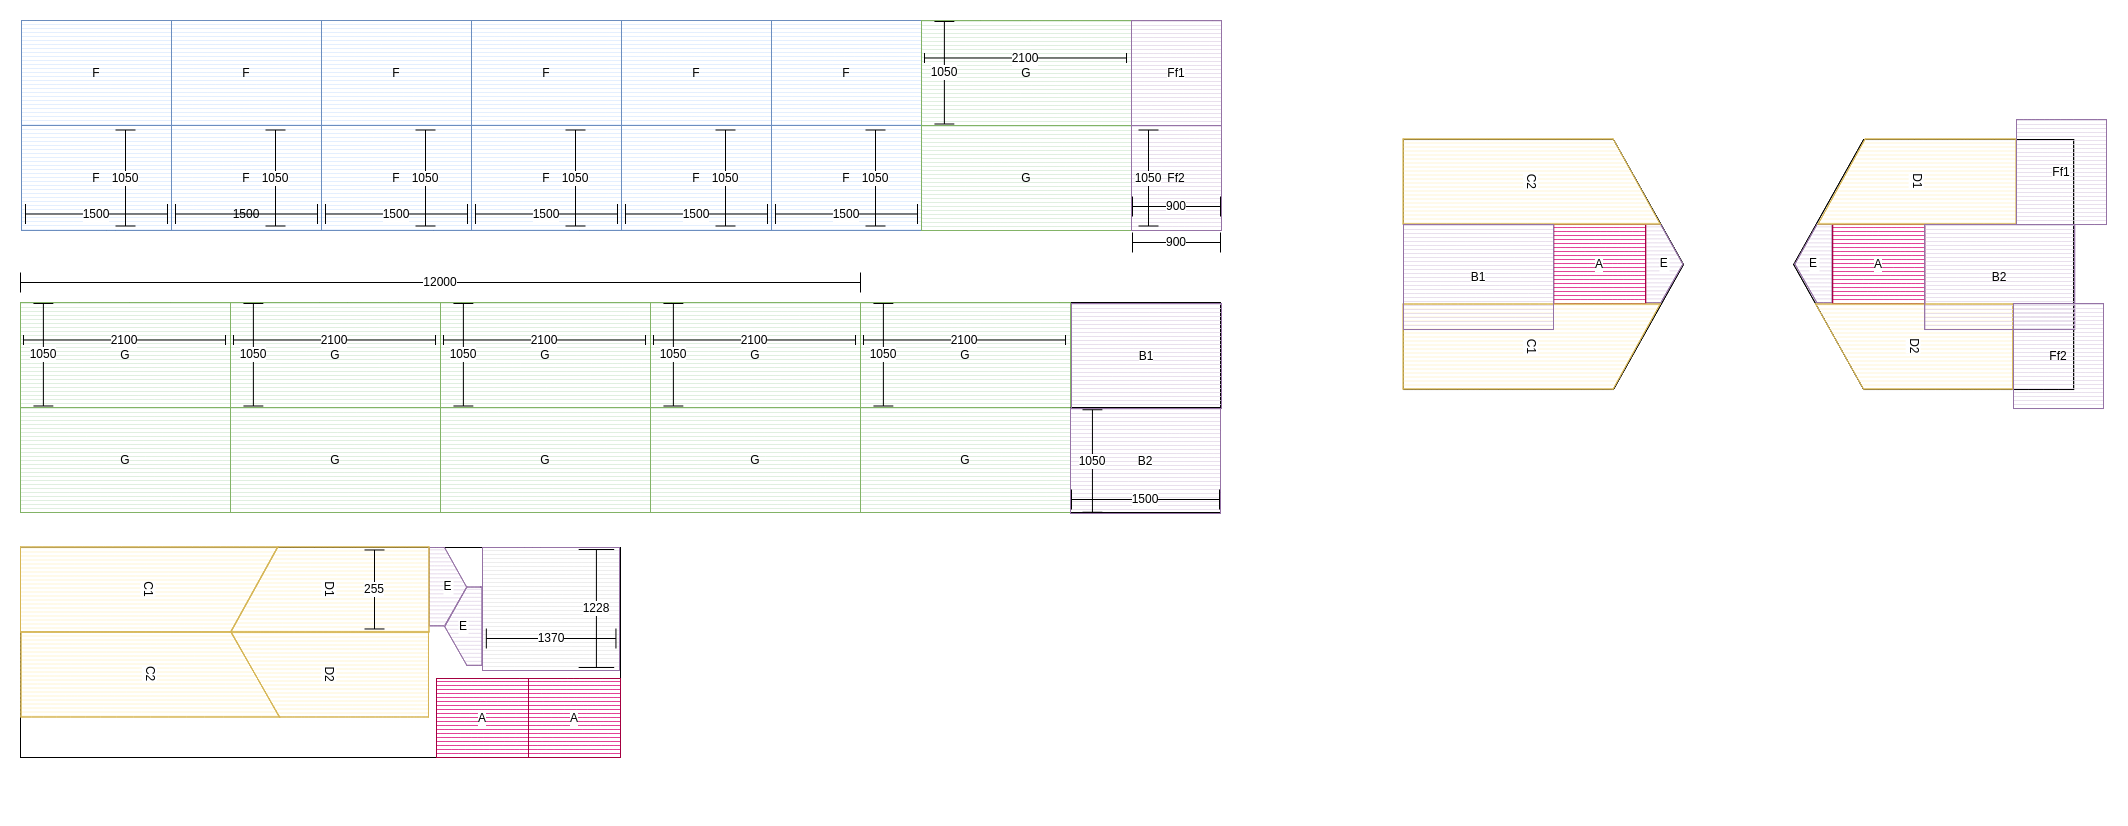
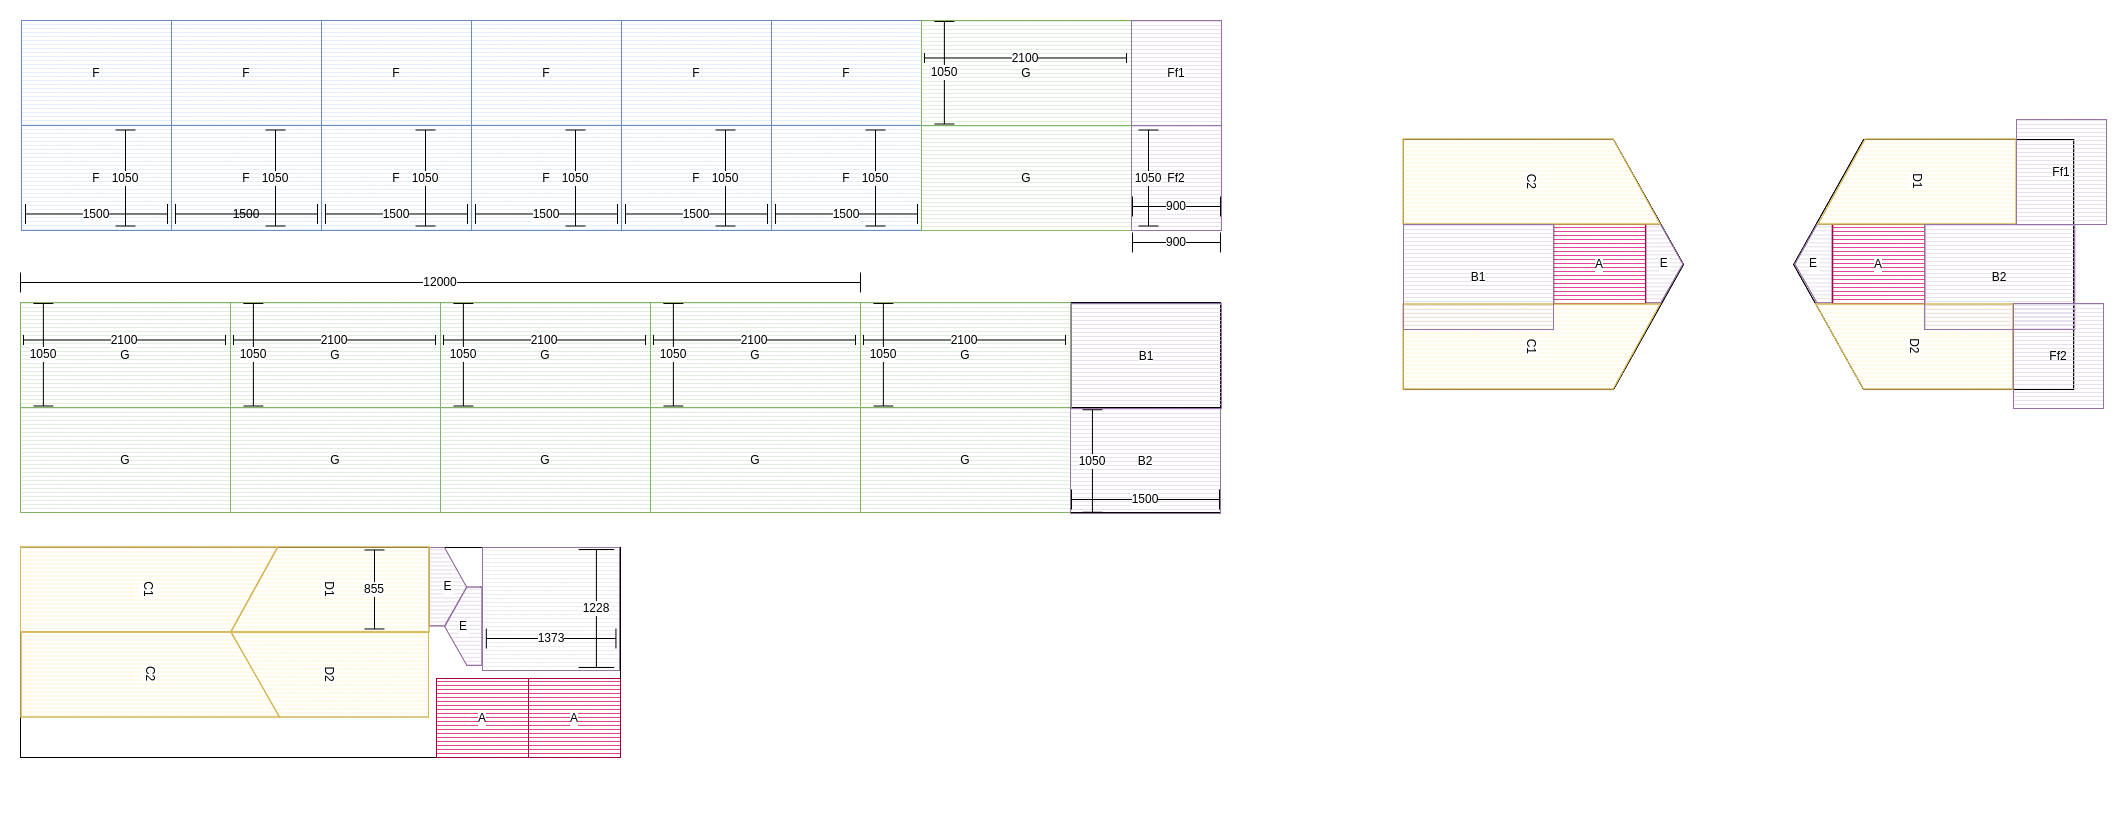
node "255": label "255" -> "855"
node "1370": label "1370" -> "1373"
